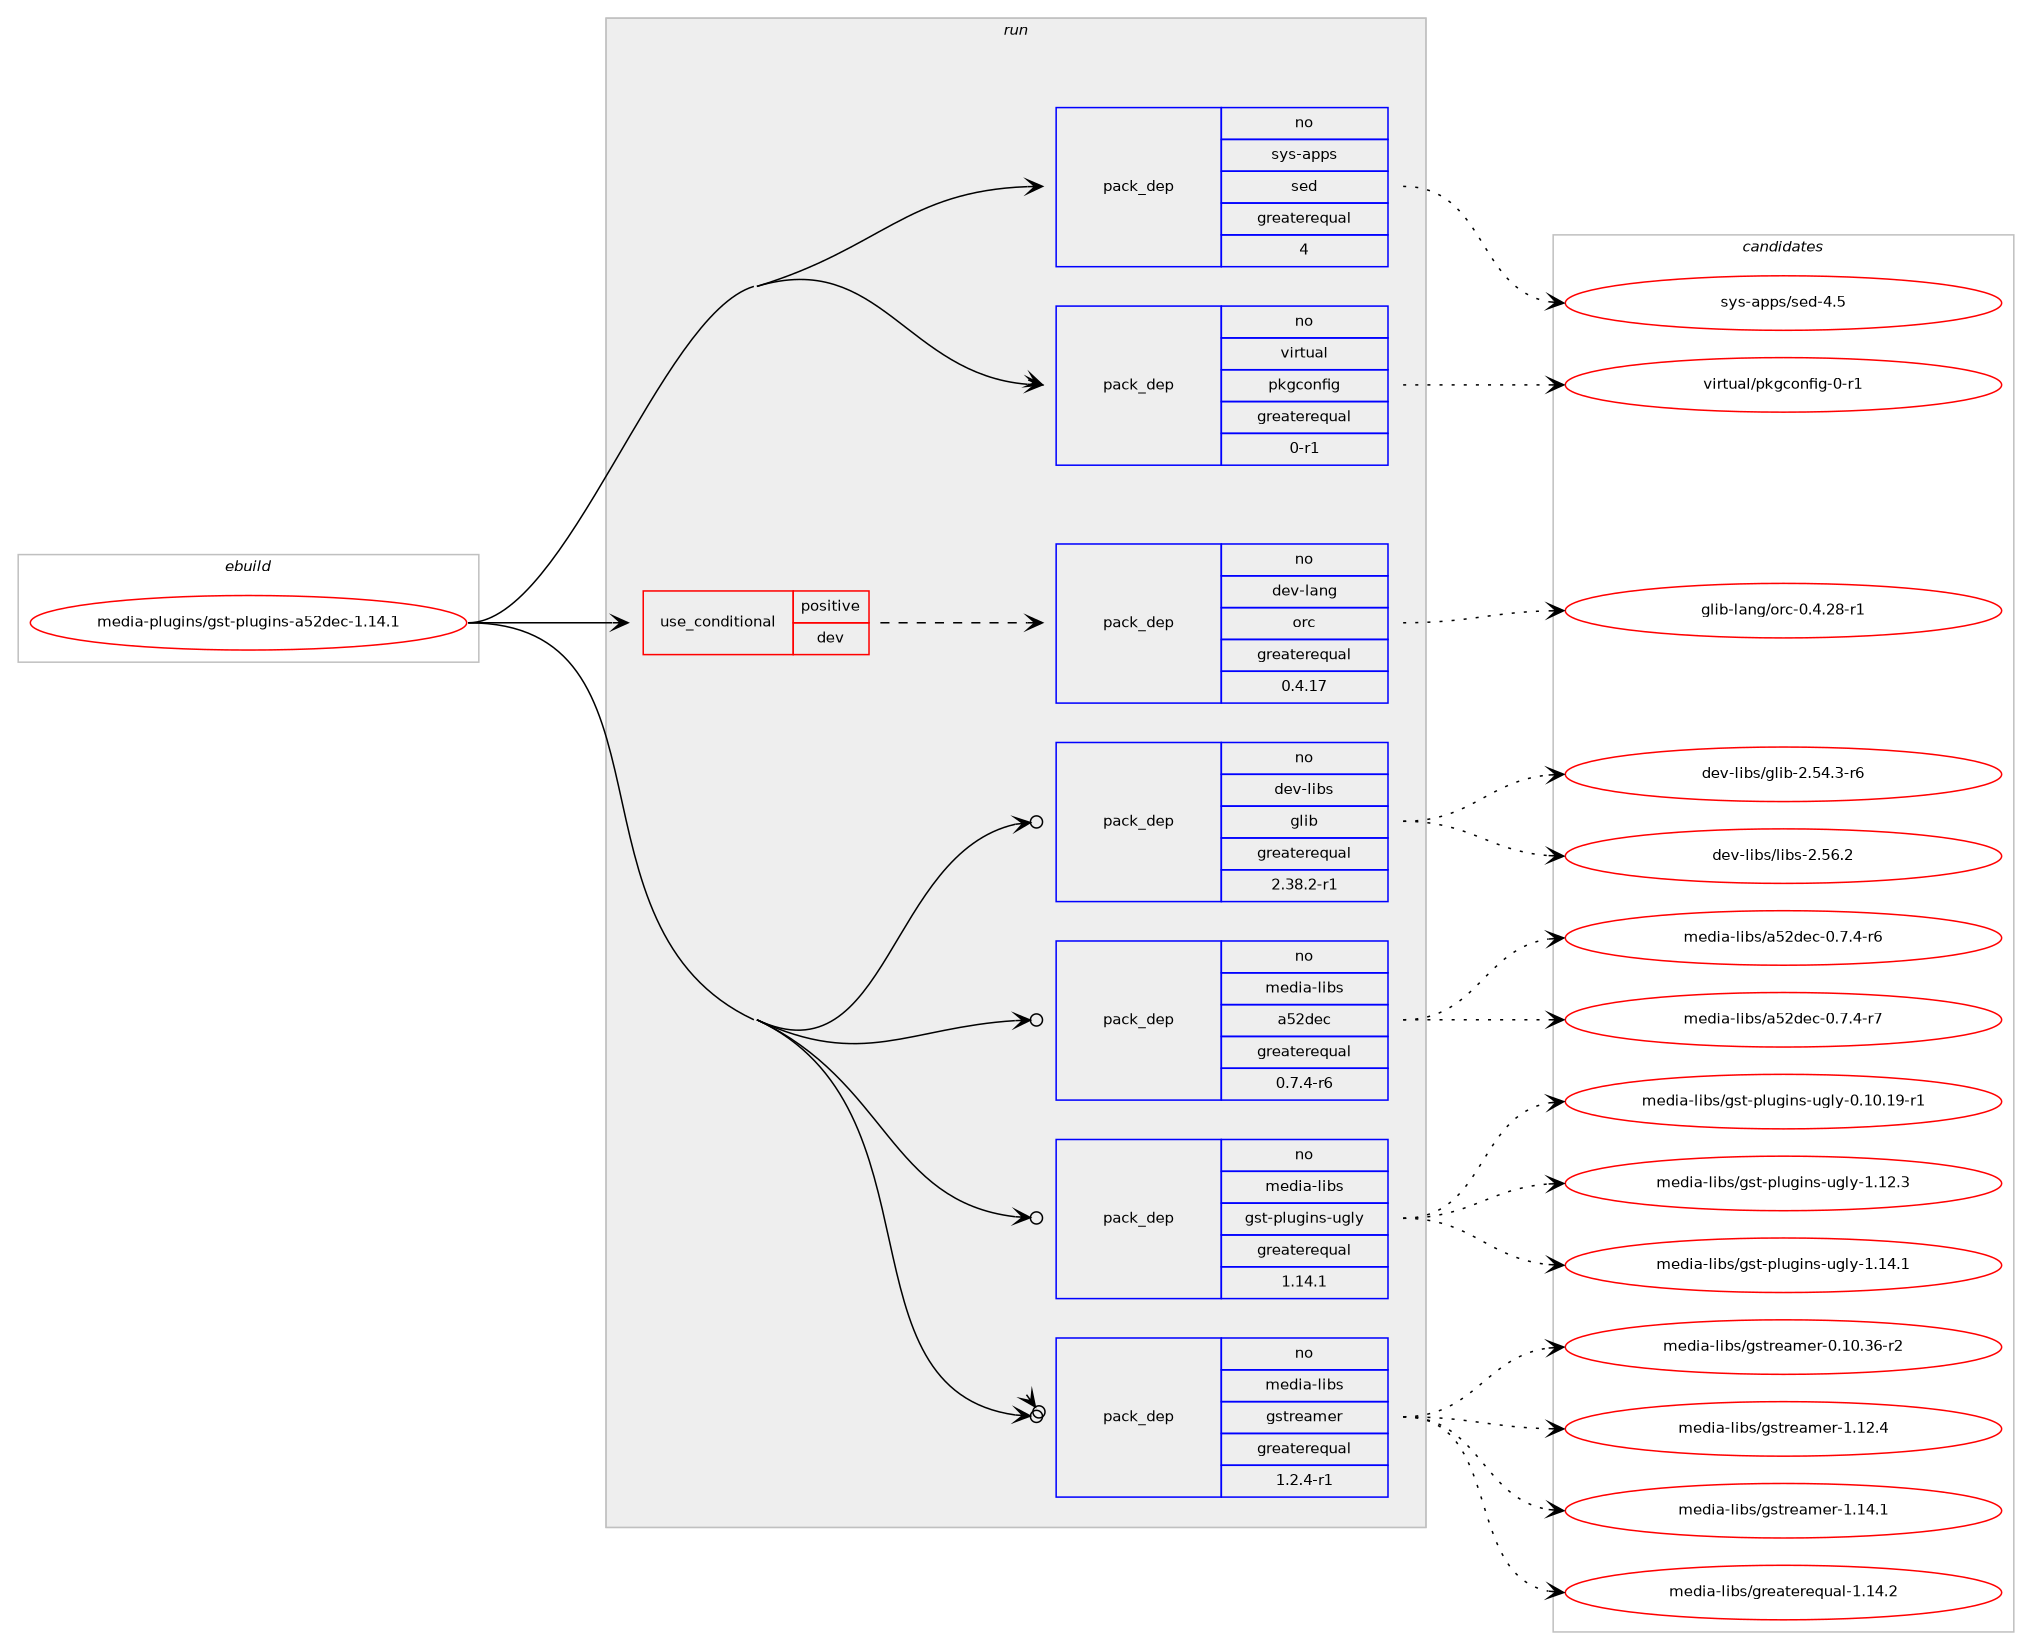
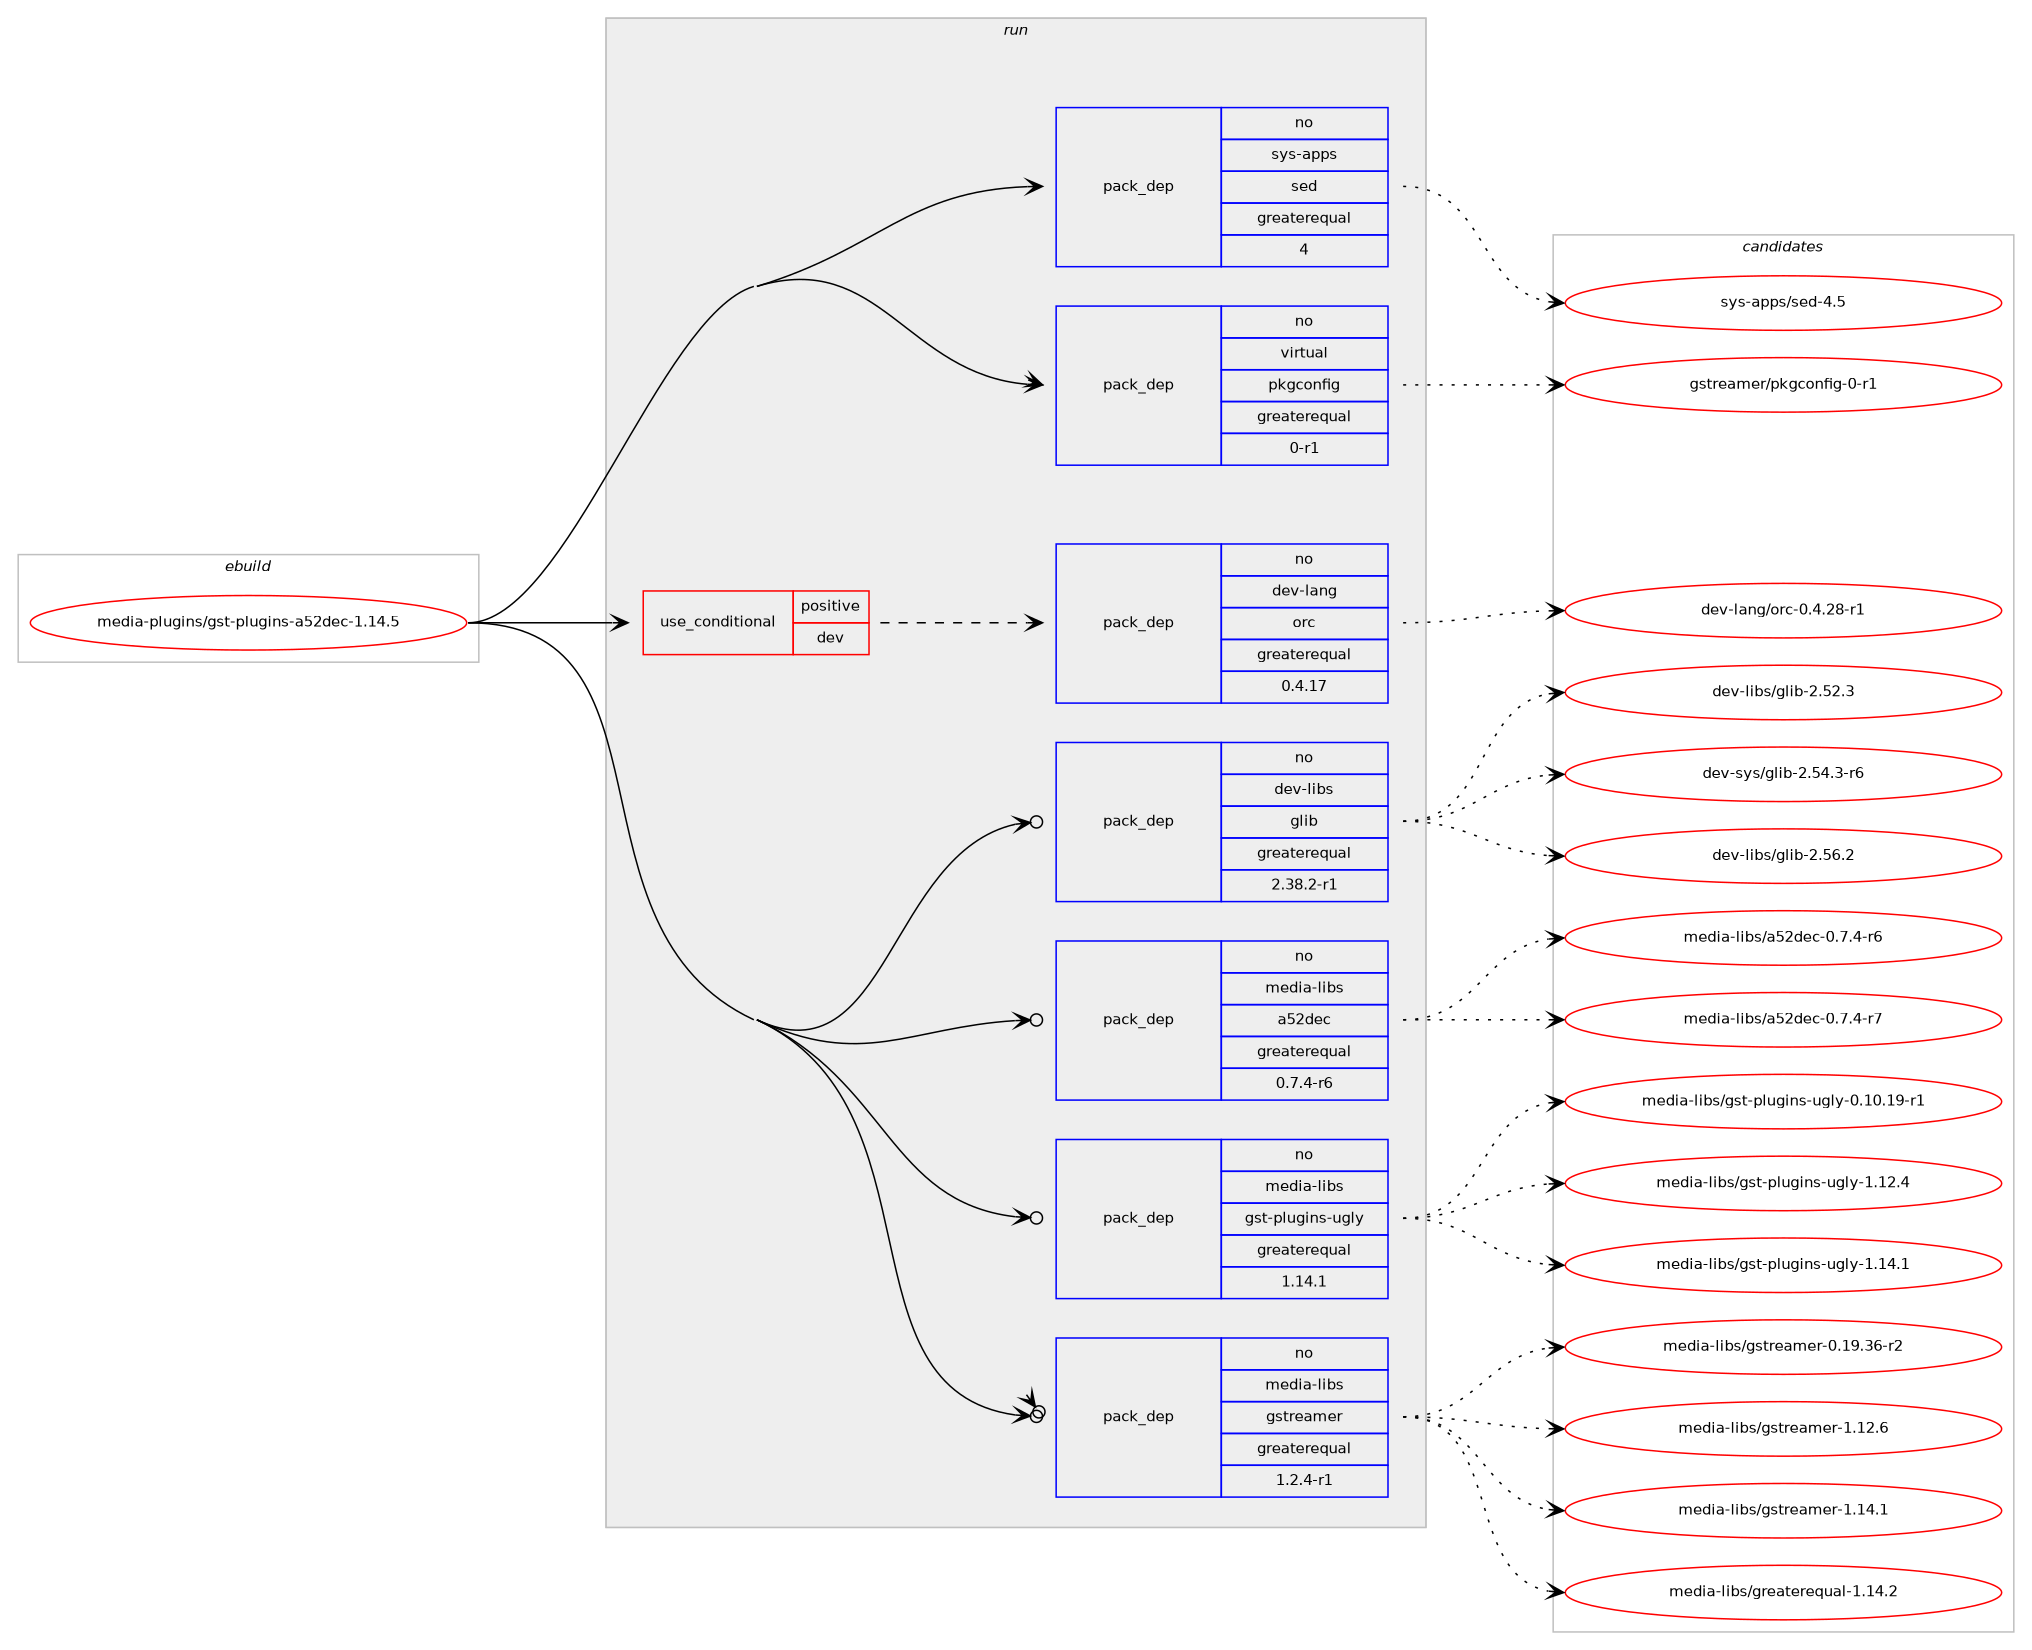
node "virtual/pkgconfig-0-r1": label "virtual/pkgconfig-0-r1" -> "gstreamer/pkgconfig-0-r1"
node "glib-lang/orc-0.4.28-r1": label "glib-lang/orc-0.4.28-r1" -> "dev-lang/orc-0.4.28-r1"
node "media-plugins/gst-plugins-a52dec-1.14.1": label "media-plugins/gst-plugins-a52dec-1.14.1" -> "media-plugins/gst-plugins-a52dec-1.14.5"
node "dev-libs/glib-2.52.3": added
node "dev-libs/glib-2.54.3-r6": label "dev-libs/glib-2.54.3-r6" -> "dev-sys/glib-2.54.3-r6"
node "dev-libs/libs-2.56.2": label "dev-libs/libs-2.56.2" -> "dev-libs/glib-2.56.2"
node "media-libs/gst-plugins-ugly-1.12.3": label "media-libs/gst-plugins-ugly-1.12.3" -> "media-libs/gst-plugins-ugly-1.12.4"
node "media-libs/gstreamer-0.10.36-r2": label "media-libs/gstreamer-0.10.36-r2" -> "media-libs/gstreamer-0.19.36-r2"
node "media-libs/gstreamer-1.12.4": label "media-libs/gstreamer-1.12.4" -> "media-libs/gstreamer-1.12.6"
